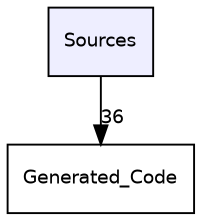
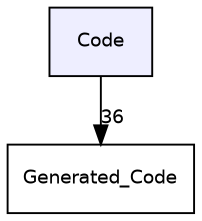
node "Sources": label "Sources" -> "Code"
